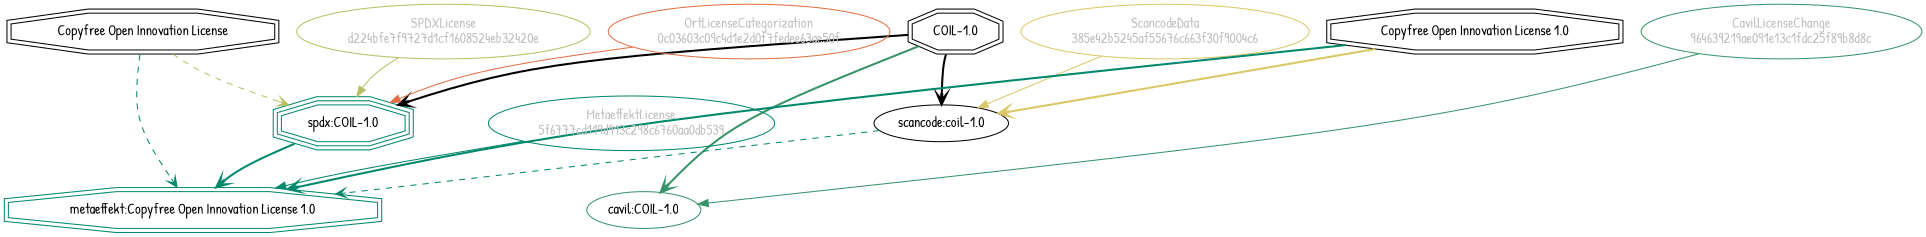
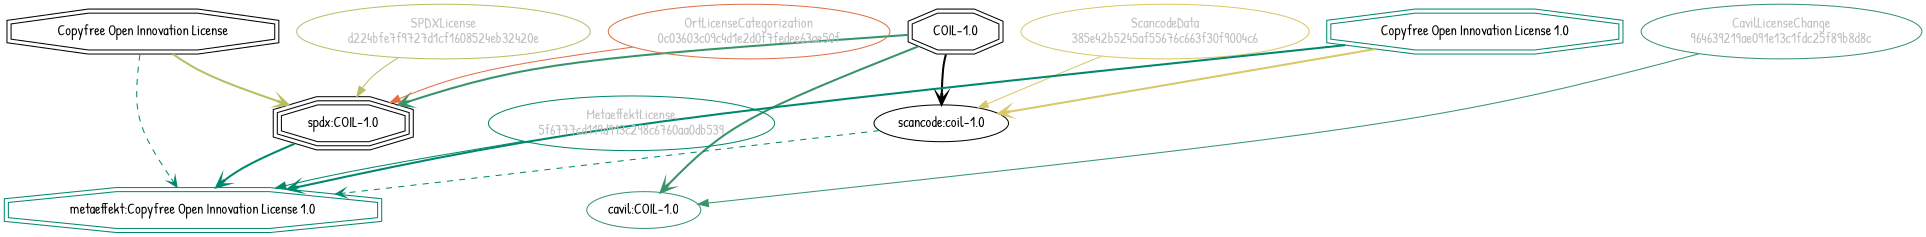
node "Copyfree Open Innovation License 1.0": color black -> #00876c
edge "COIL-1.0" -> "spdx:COIL-1.0": color black -> #379469
edge "Copyfree Open Innovation License" -> "spdx:COIL-1.0": style dashed -> bold
node "spdx:COIL-1.0": color #00876c -> black
